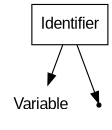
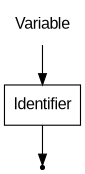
edge "Identifier" -> "Variable": reversed
